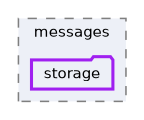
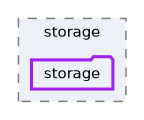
cluster "messages": label "messages" -> "storage"
